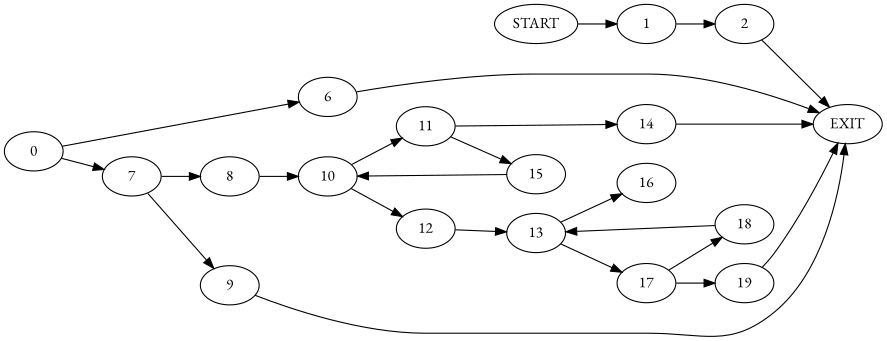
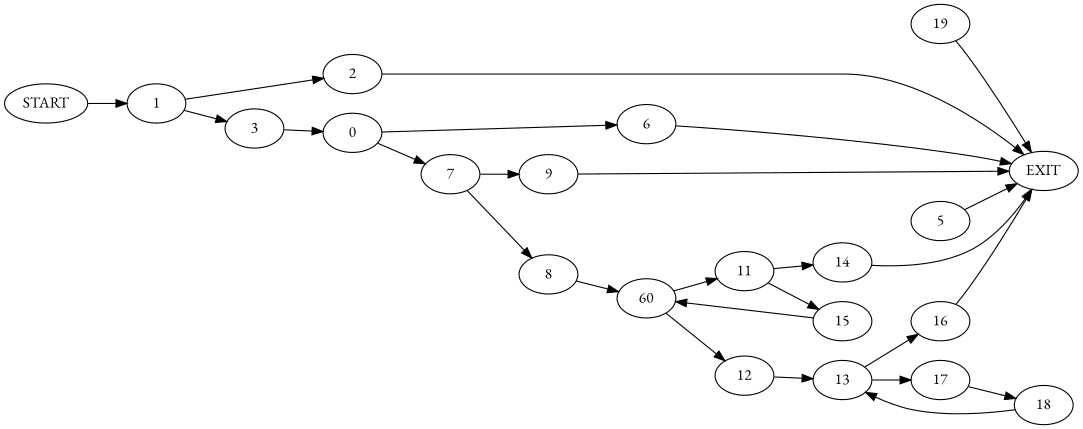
node "3": added
node "10": label "10" -> "60"
node "5": added
edge "16" -> "EXIT": added
edge "17" -> "19": removed
